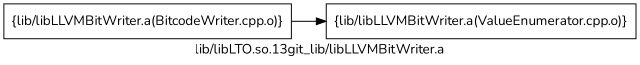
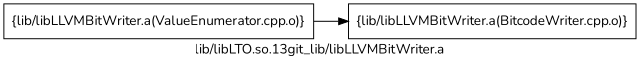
edge "{lib/libLLVMBitWriter.a(BitcodeWriter.cpp.o)}" -> "{lib/libLLVMBitWriter.a(ValueEnumerator.cpp.o)}": reversed
